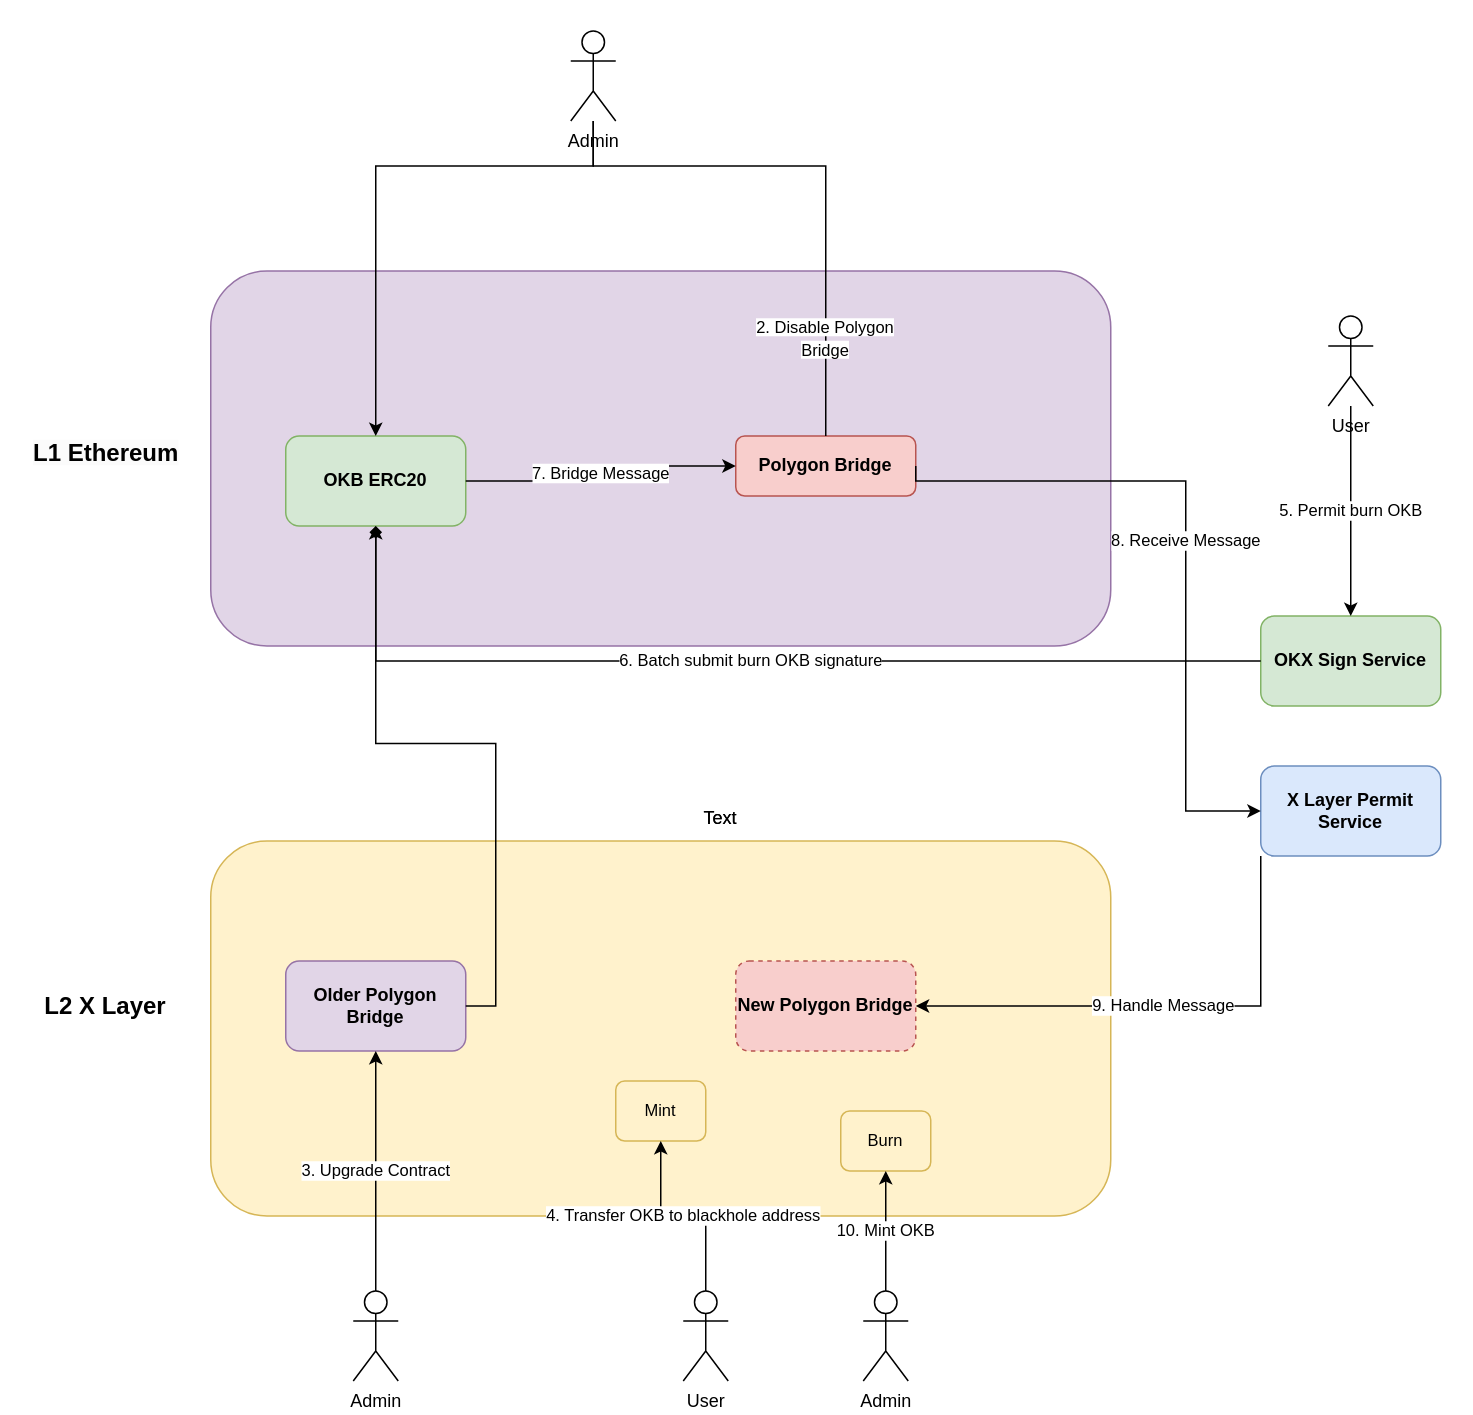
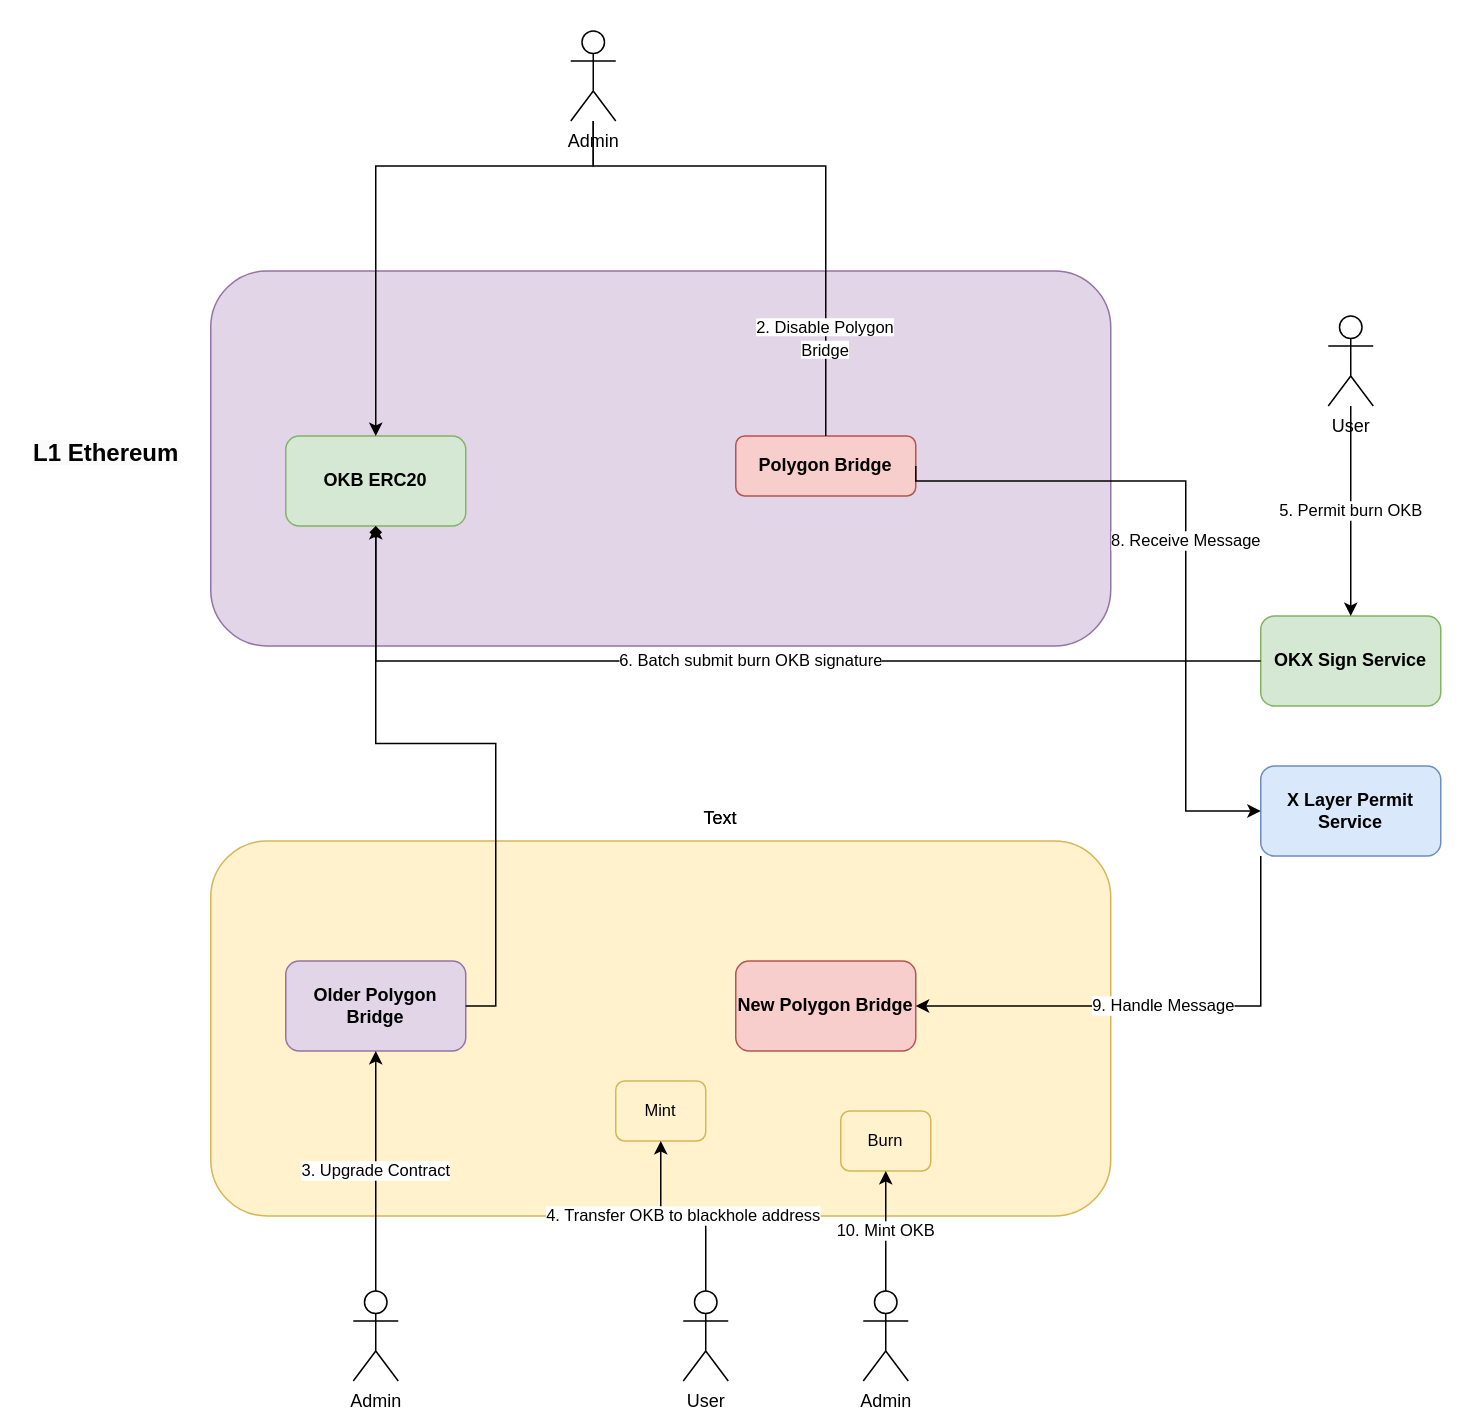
edge "OKB ERC20" -> "Polygon Bridge": removed, label "7. Bridge Message"
node "L2 X Layer": removed
node "New Polygon Bridge": style dashed -> solid
